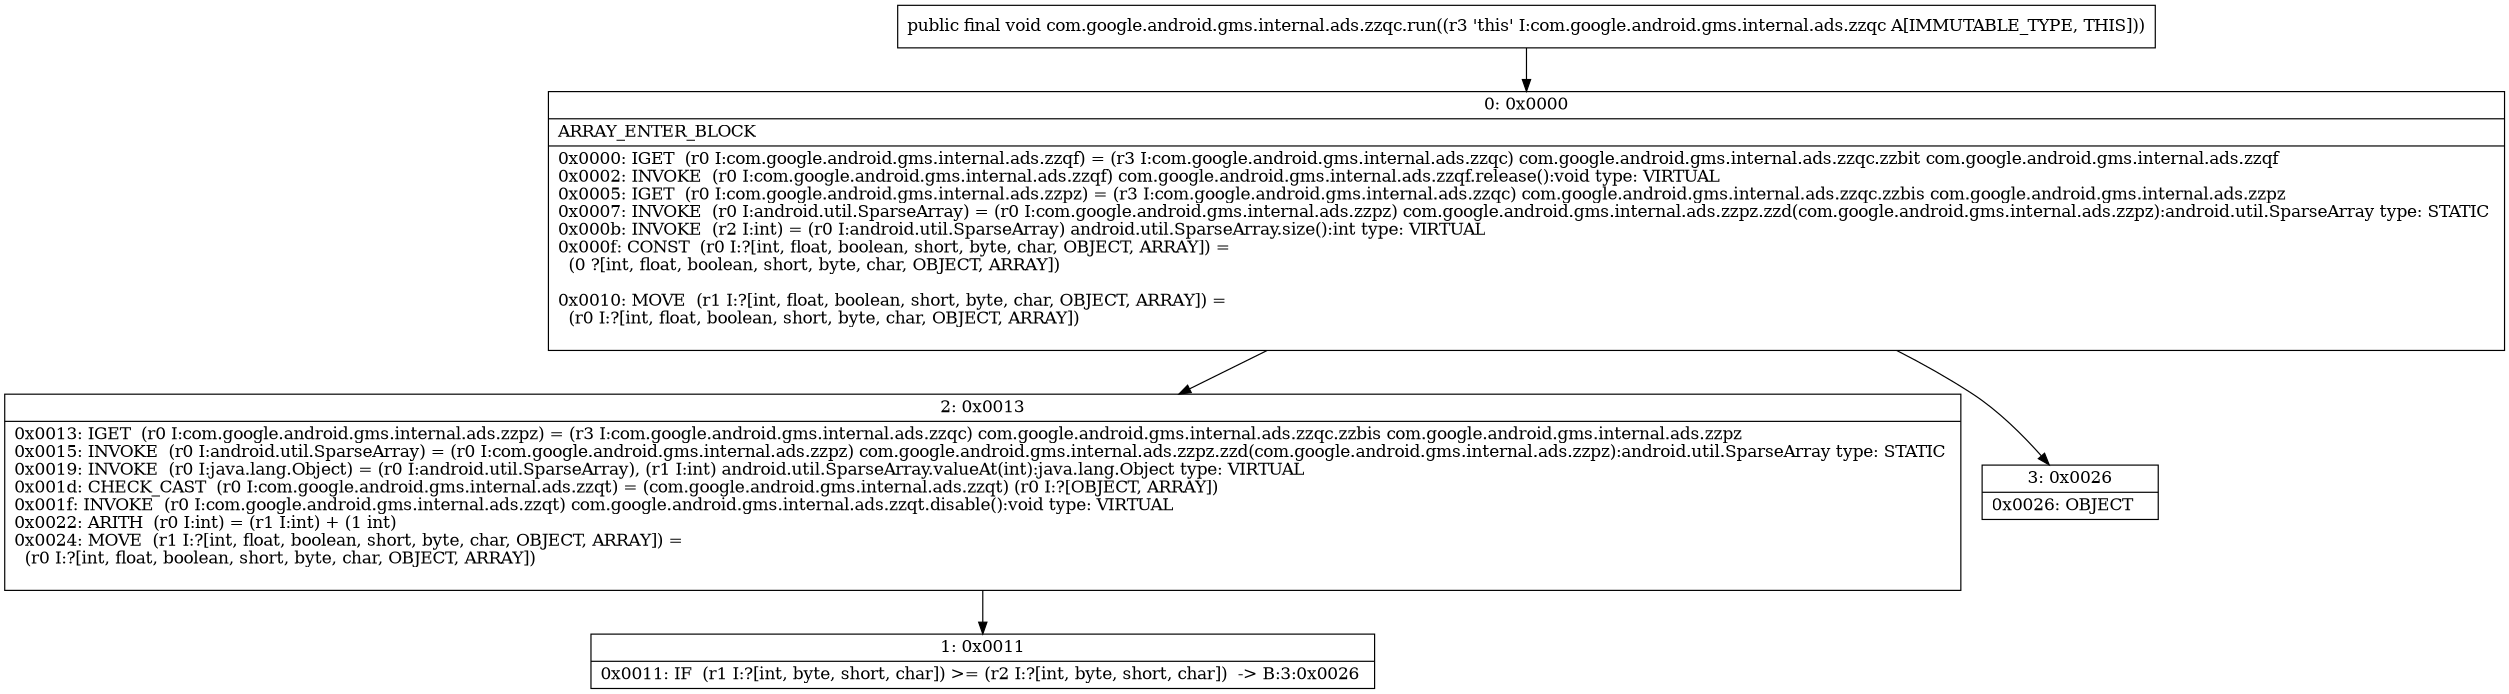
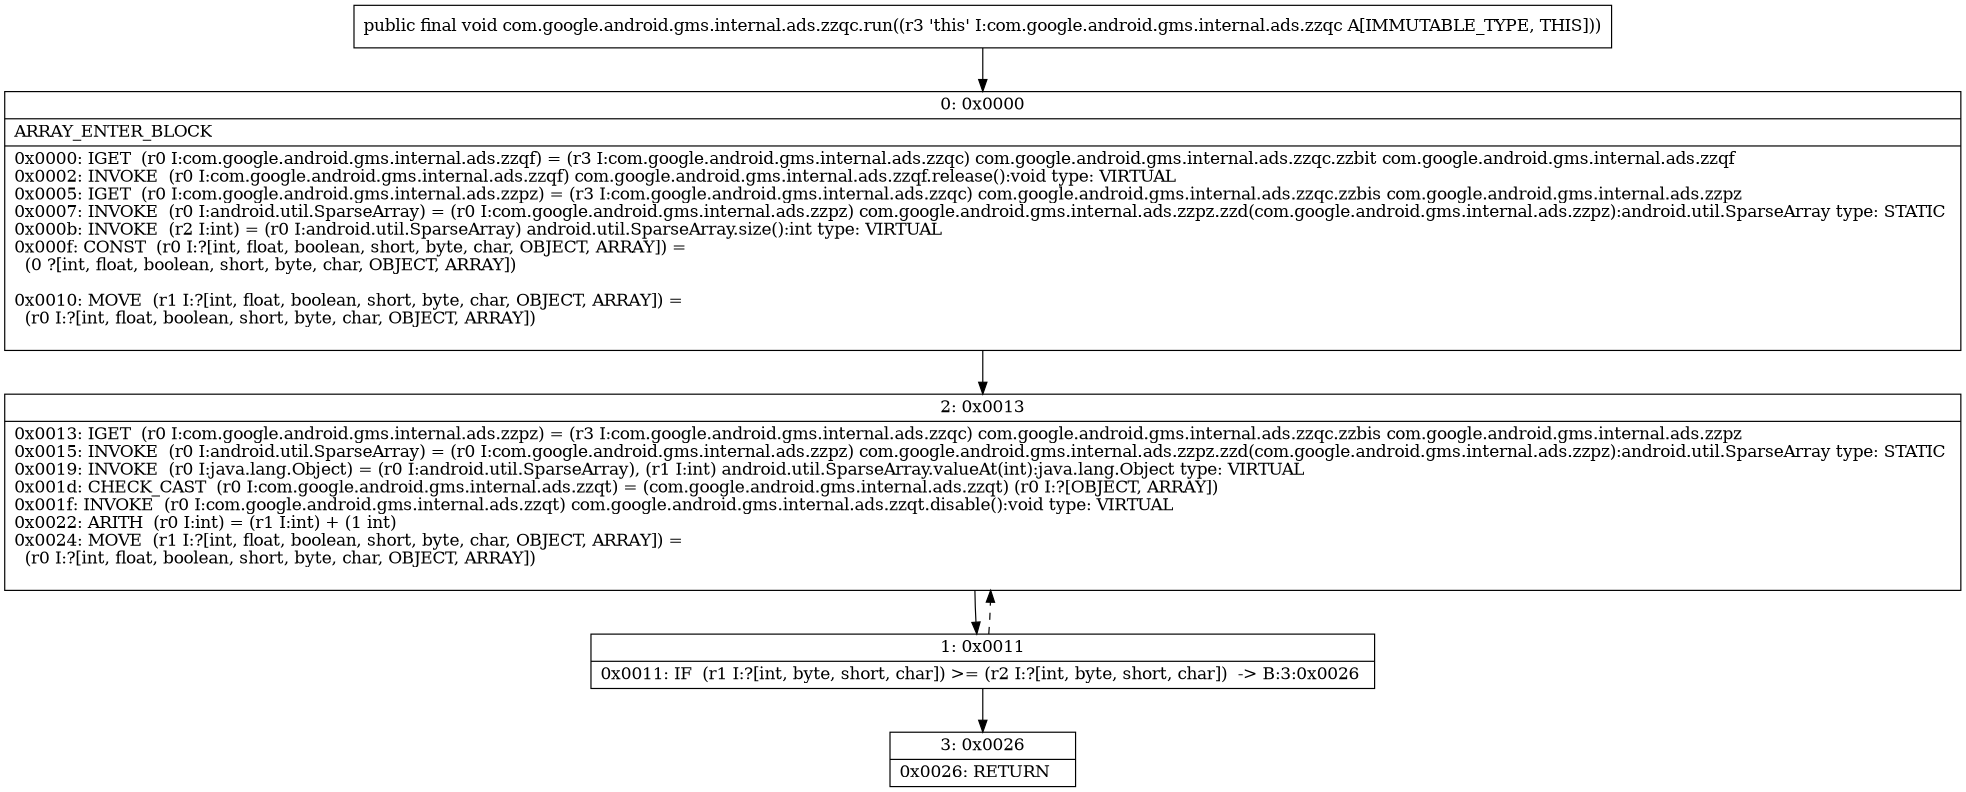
edge "0: 0x0000" -> "3: 0x0026": now "1: 0x0011" -> "3: 0x0026"
node "3: 0x0026": text "0x0026: OBJECT" -> "0x0026: RETURN"
edge "1: 0x0011" -> "2: 0x0013": added
